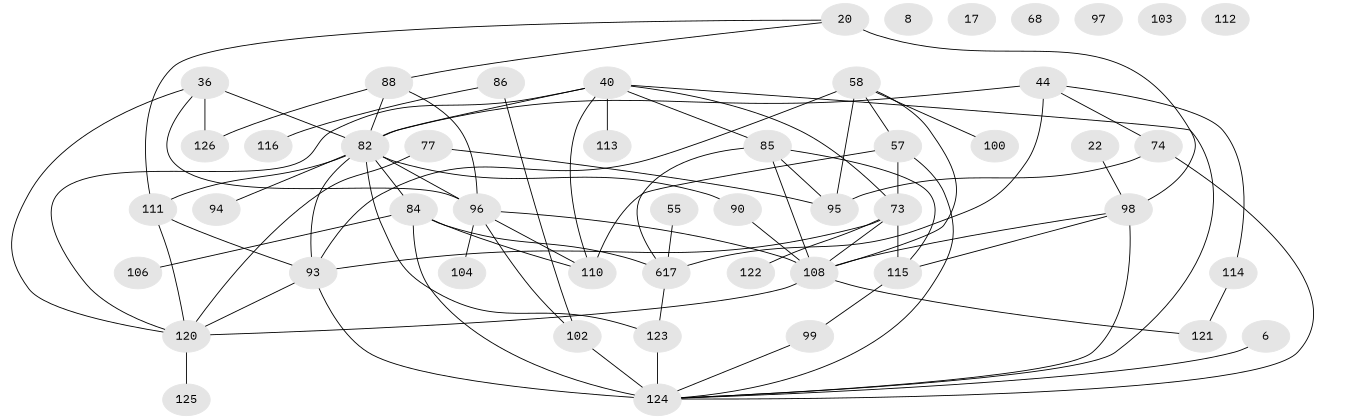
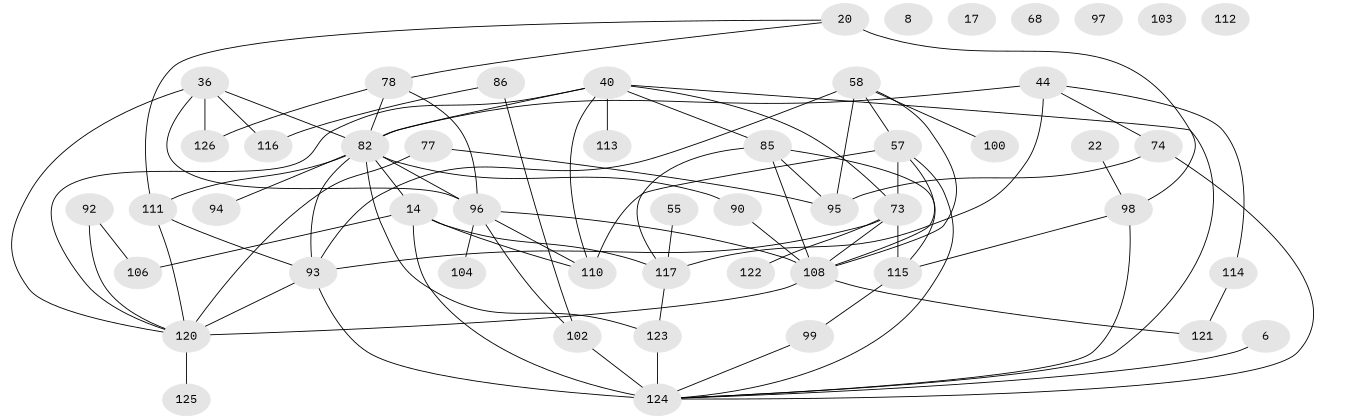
node "88": label "88" -> "78"
edge "36" -- "116": added
node "92": added
node "84": label "84" -> "14"
edge "98" -- "108": now "57" -- "108"
node "617": label "617" -> "117"
